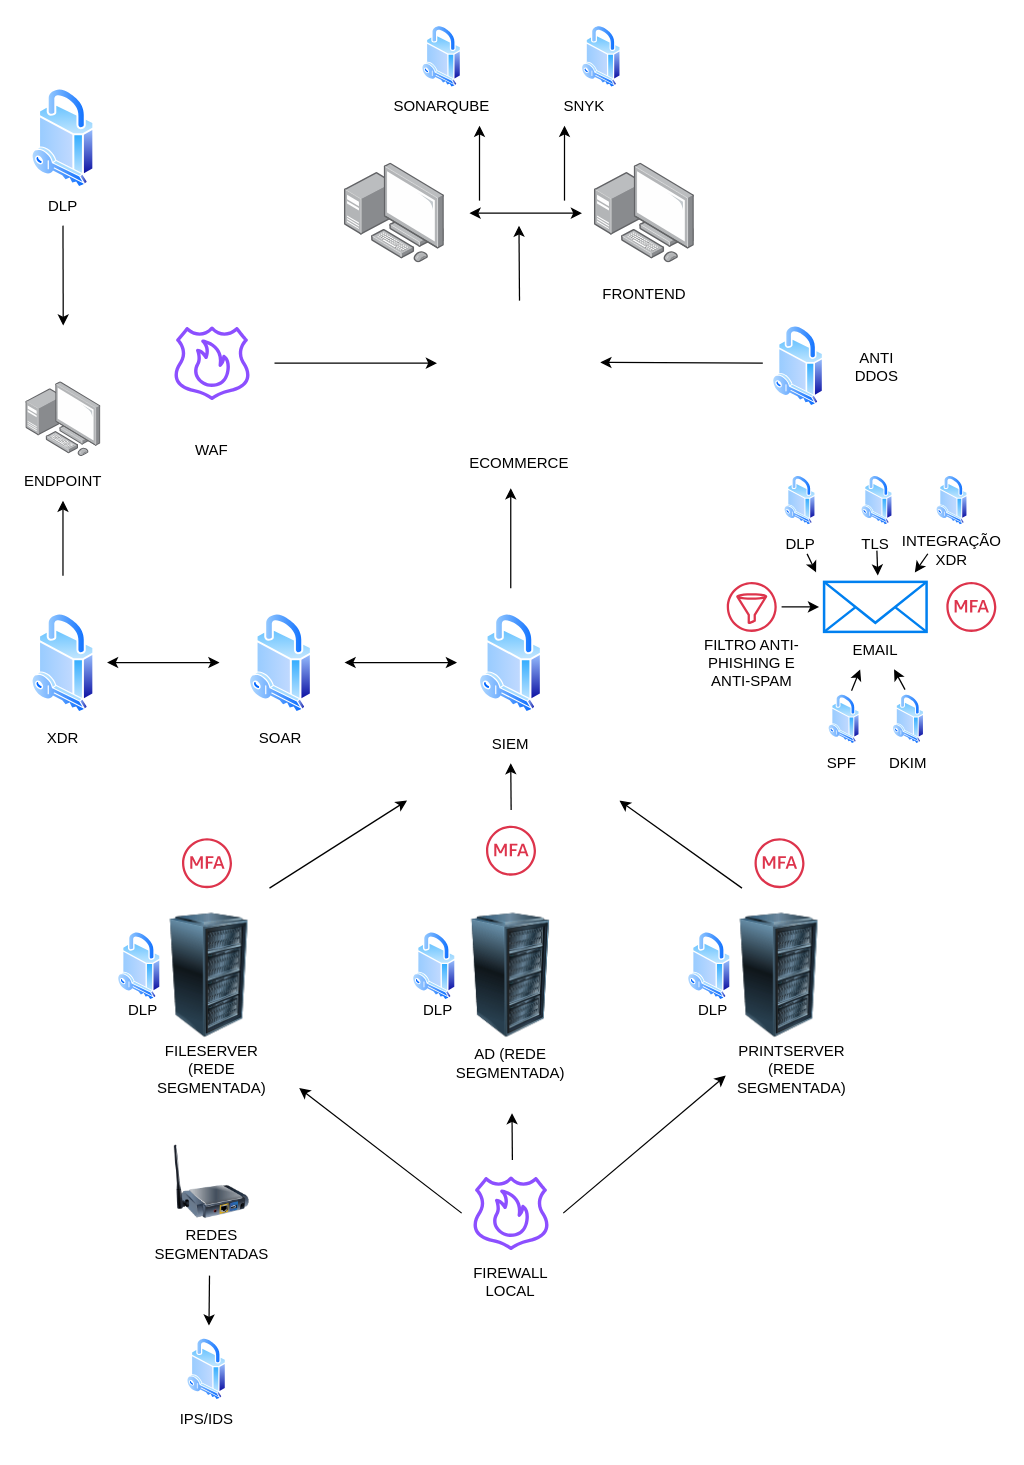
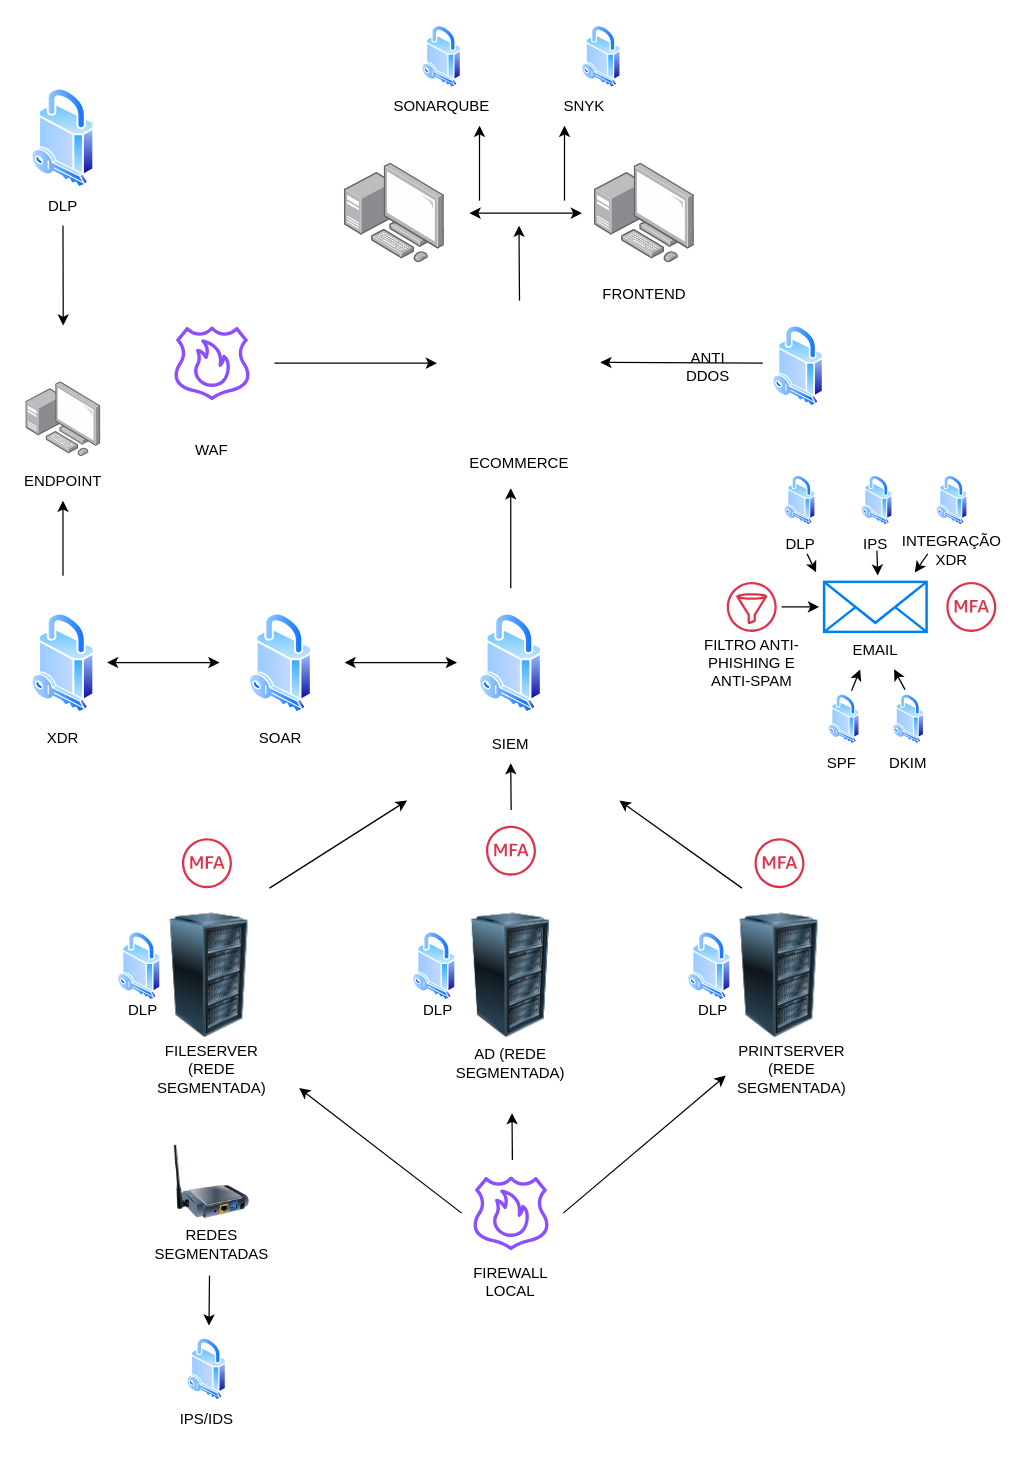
node "ANTI DDOS": moved (877, 366) -> (708, 366)
node "TLS": label "TLS" -> "IPS"
